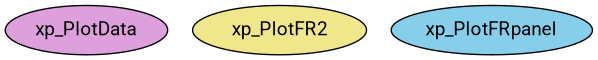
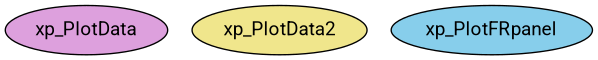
node "xp_PlotFR2": label "xp_PlotFR2" -> "xp_PlotData2"
